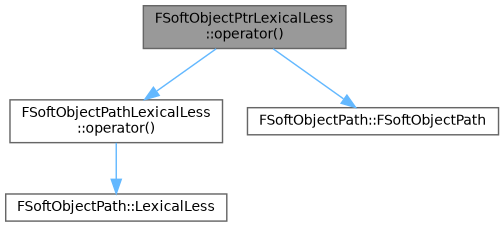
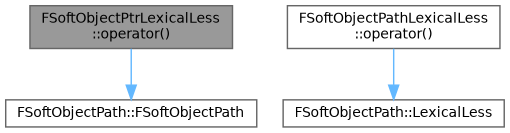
edge "FSoftObjectPtrLexicalLess ::operator()" -> "FSoftObjectPathLexicalLess ::operator()": removed
